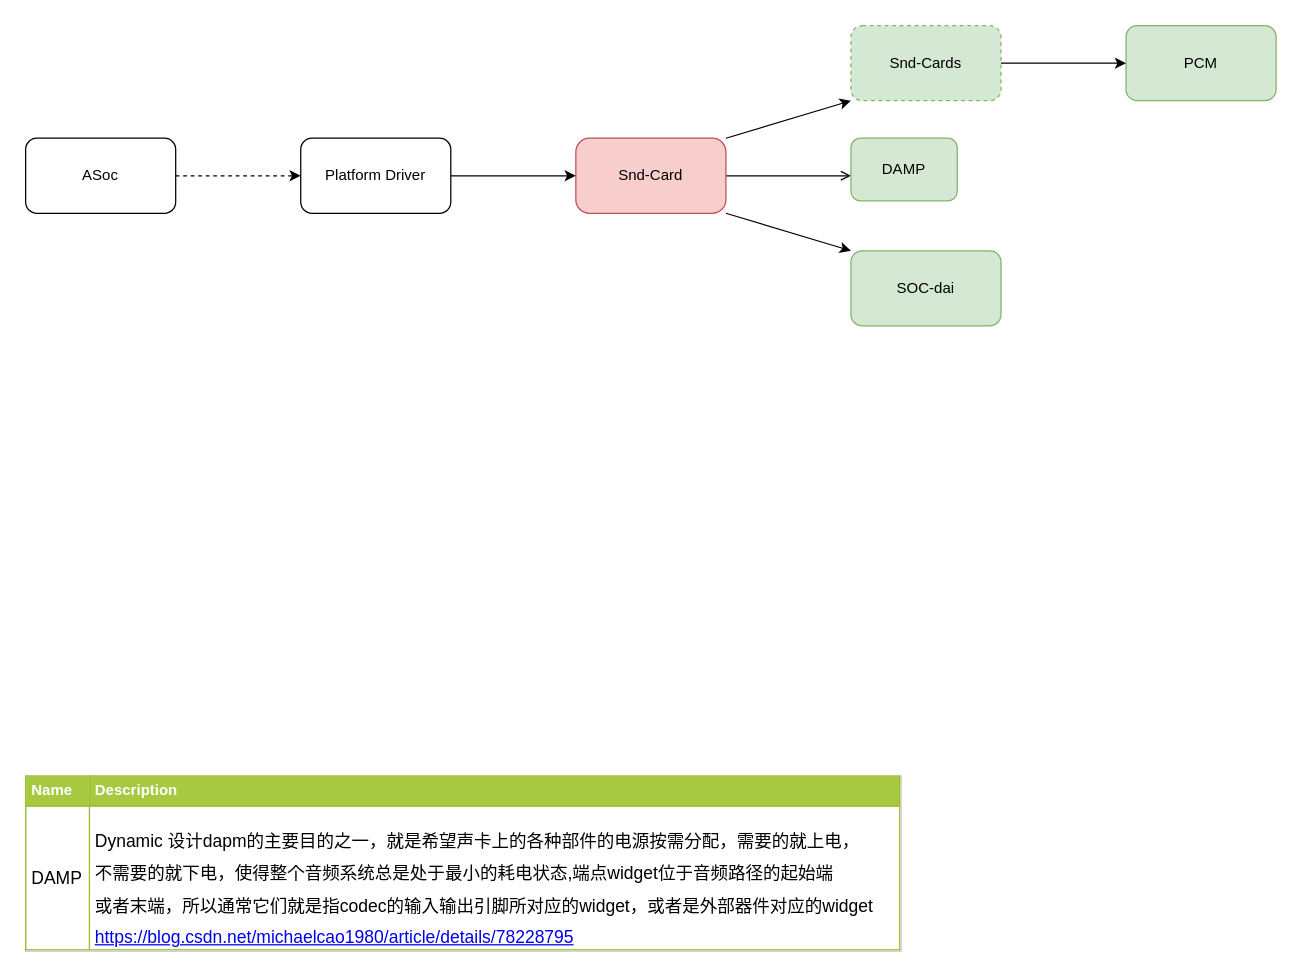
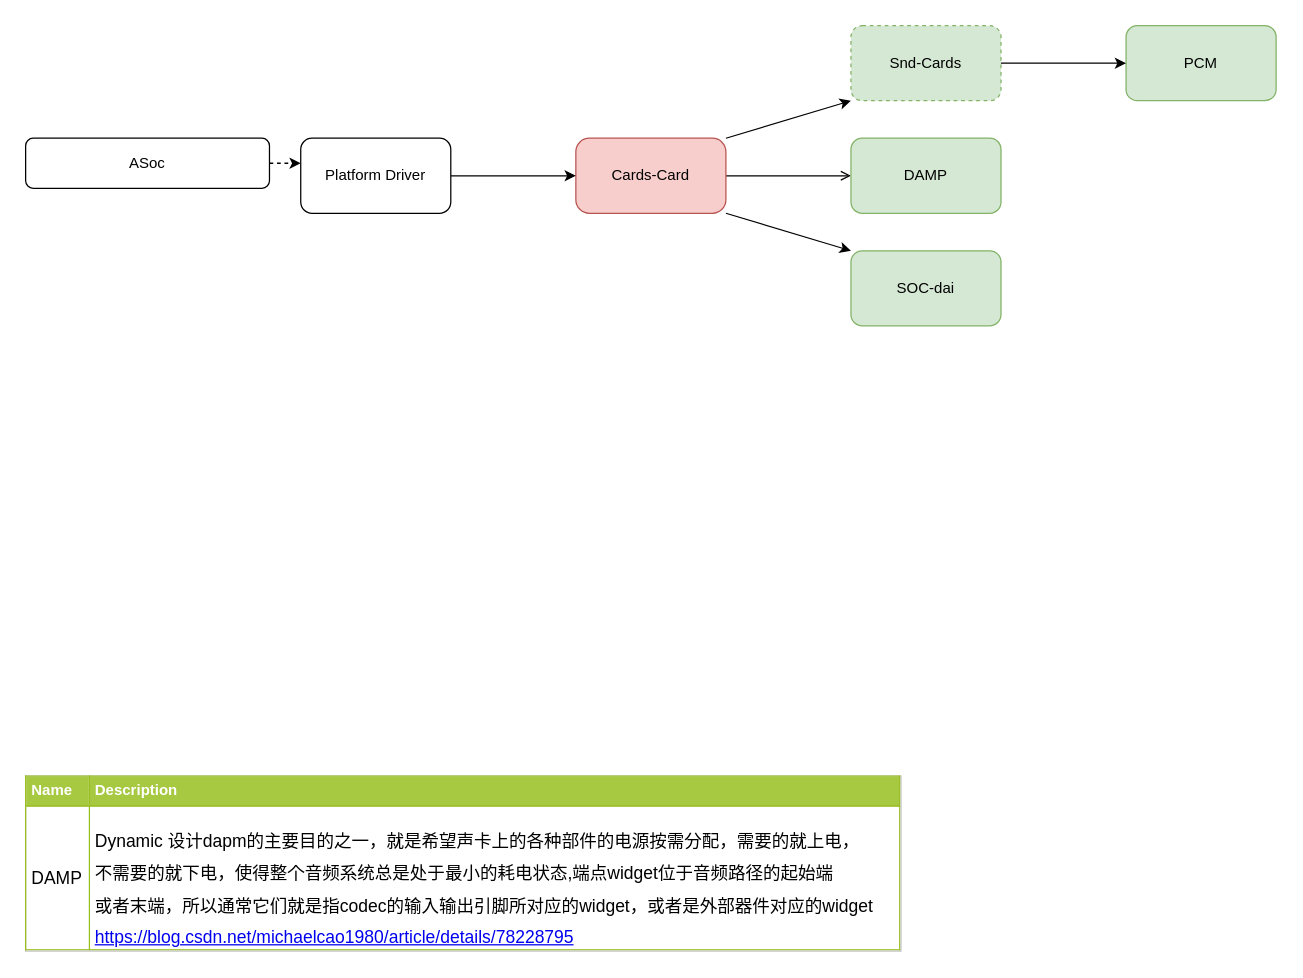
node "DAMP": size 106x63 -> 150x75
node "ASoc": size 150x75 -> 244x50
node "Snd-Card": label "Snd-Card" -> "Cards-Card"
